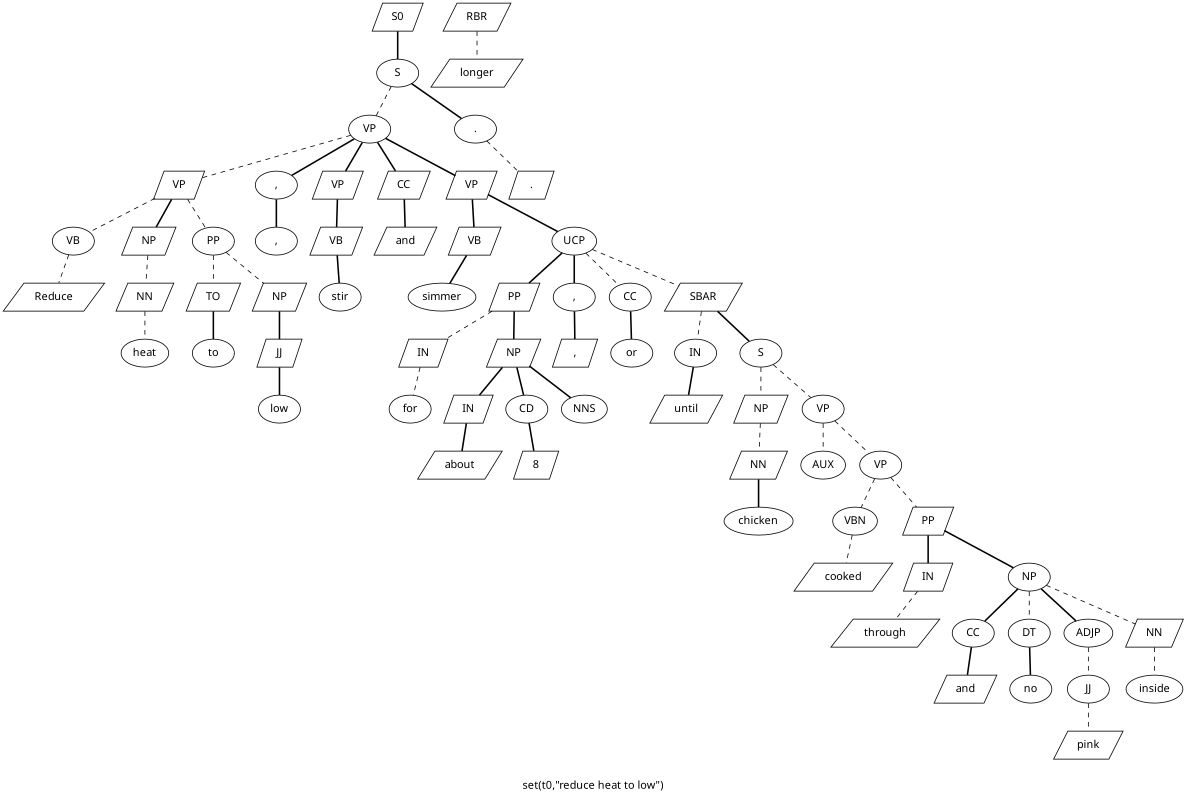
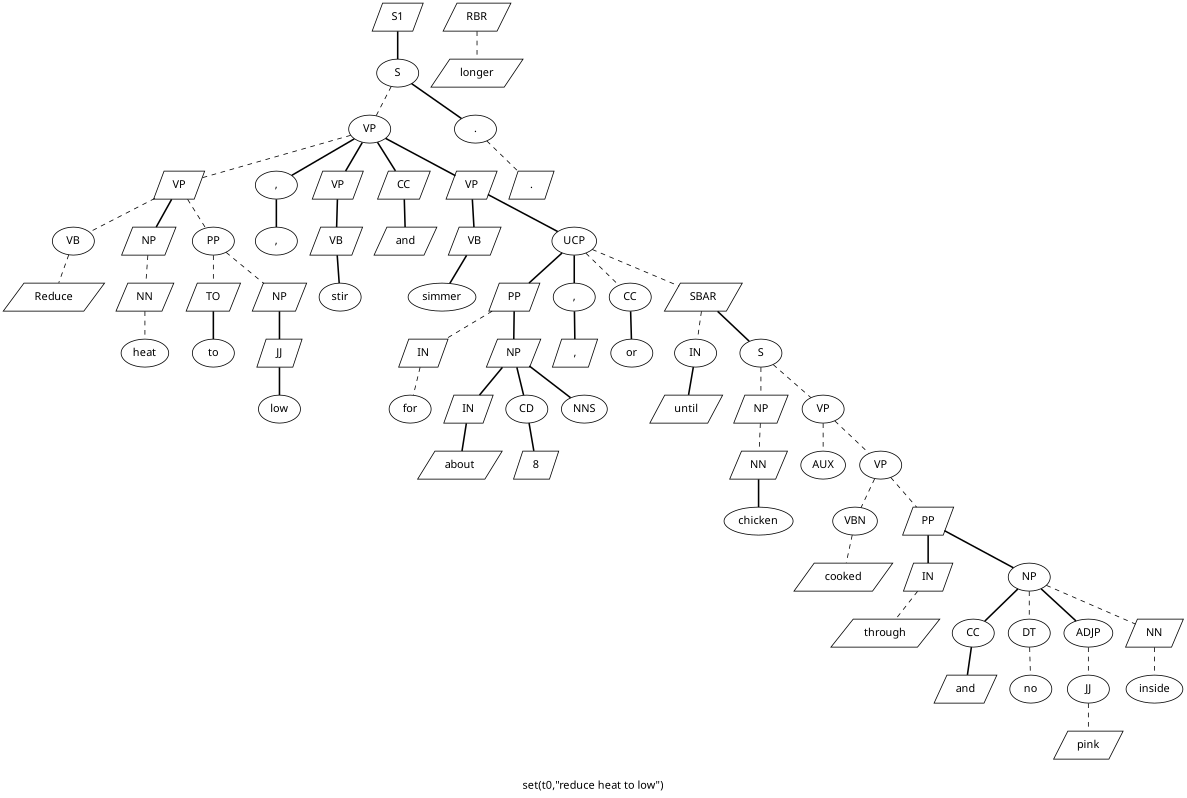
node "S0": label "S0" -> "S1"
edge "DT" -- "no": style bold -> dashed
